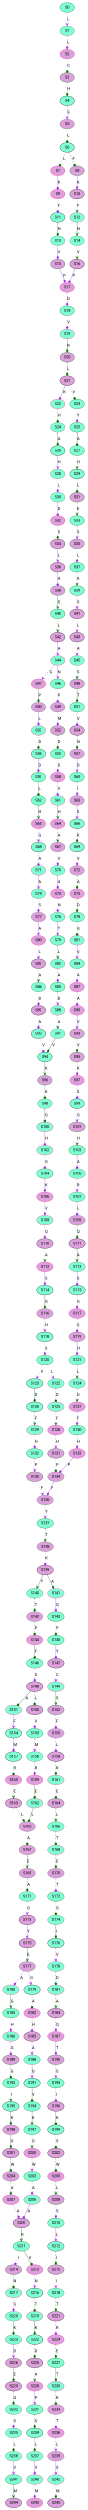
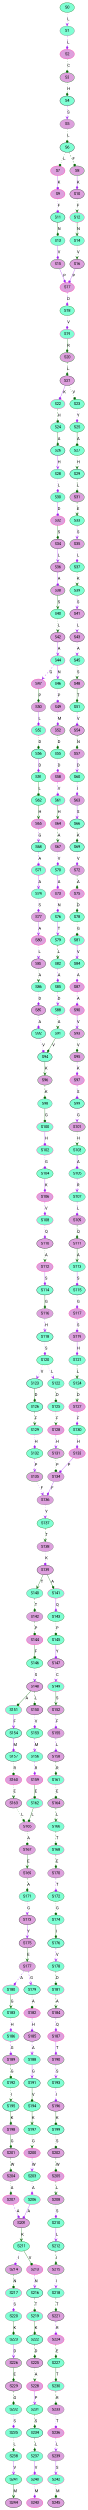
edge "S32" -> "S34": style dotted -> solid
edge "S146" -> "S148": arrowhead diamond -> vee
